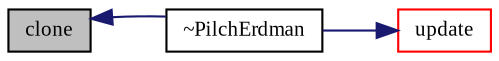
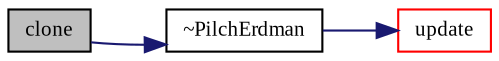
edge "~PilchErdman" -> "clone": reversed
